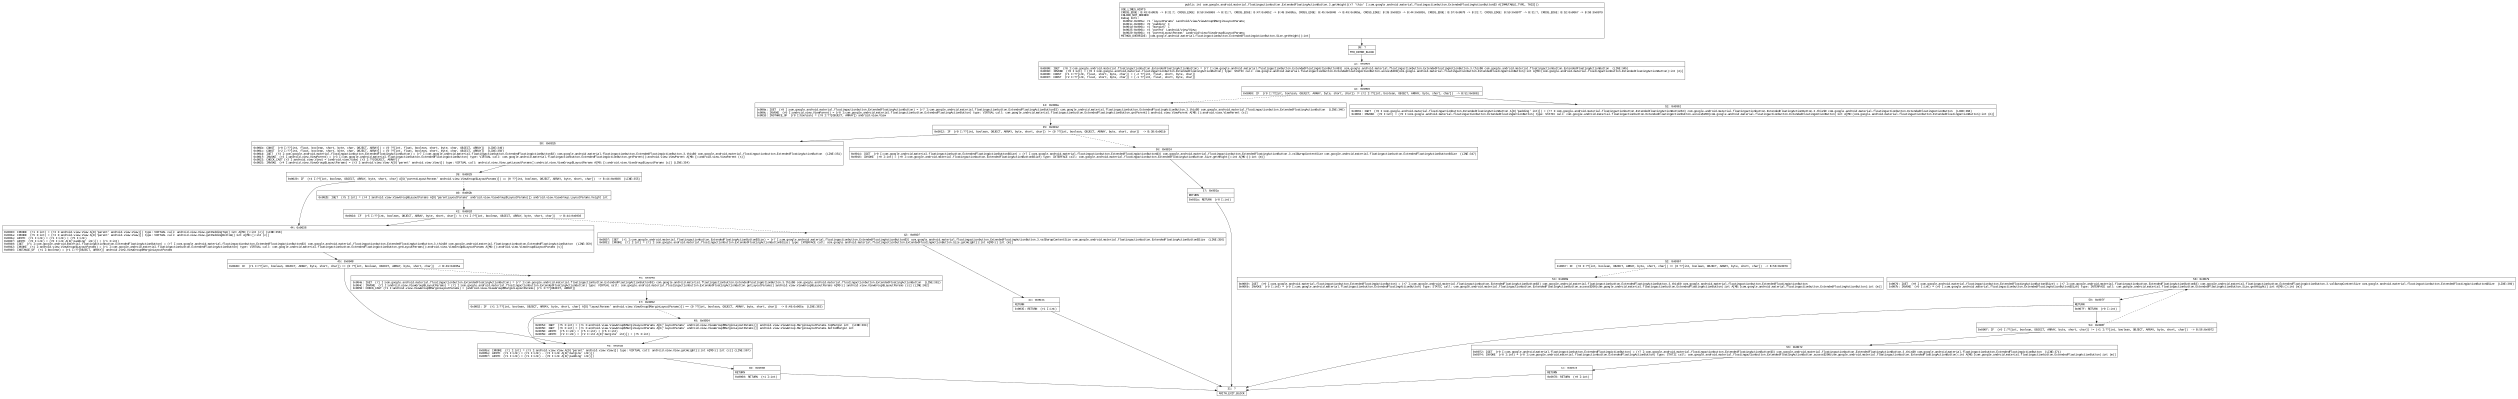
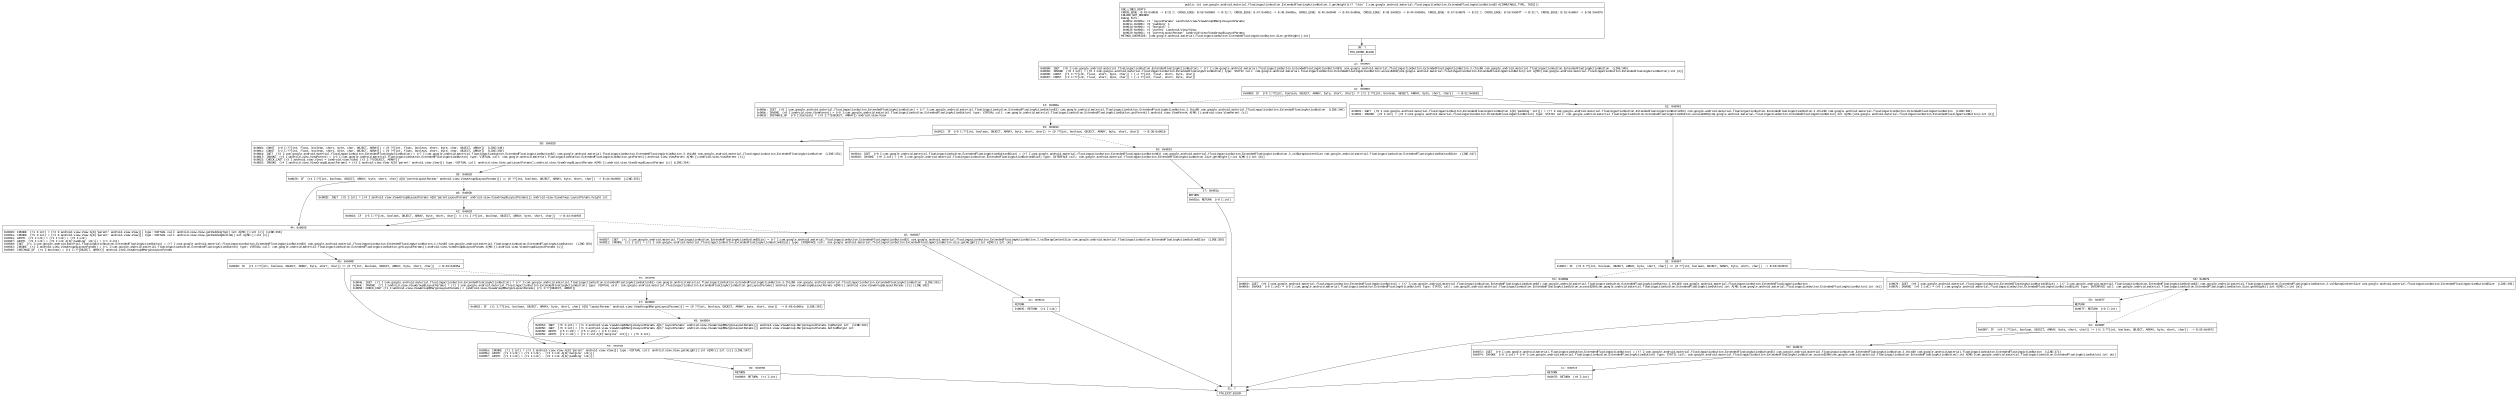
edge "51: 0x0061" -> "52: 0x0067": added
edge "52: 0x0067" -> "58: 0x0079": added
node "31: ?": text "ARITH_EXIT_BLOCK" -> "MTH_EXIT_BLOCK"
